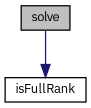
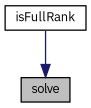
edge "solve" -> "isFullRank": reversed
